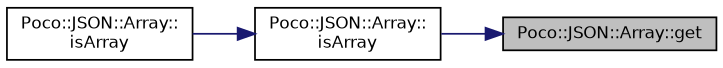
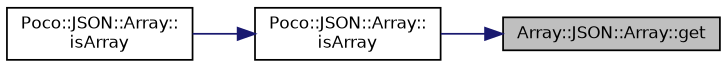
node "Poco::JSON::Array::get": label "Poco::JSON::Array::get" -> "Array::JSON::Array::get"
